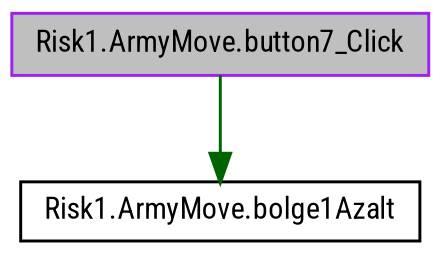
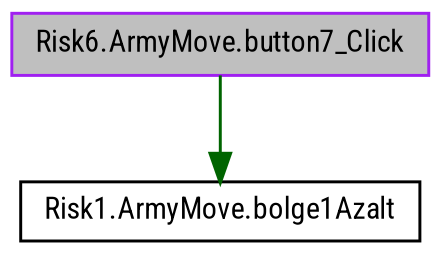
node "Risk1.ArmyMove.button7_Click": label "Risk1.ArmyMove.button7_Click" -> "Risk6.ArmyMove.button7_Click"
